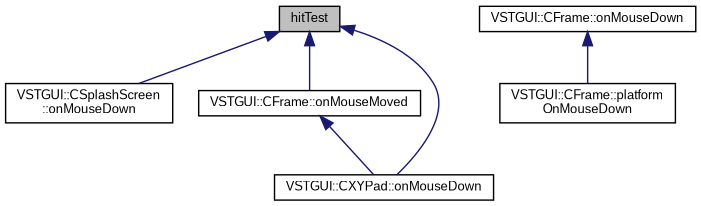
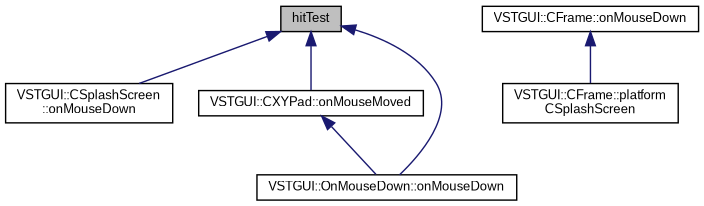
node "VSTGUI::CFrame::onMouseMoved": label "VSTGUI::CFrame::onMouseMoved" -> "VSTGUI::CXYPad::onMouseMoved"
node "VSTGUI::CFrame::platform OnMouseDown": label "VSTGUI::CFrame::platform OnMouseDown" -> "VSTGUI::CFrame::platform CSplashScreen"
node "VSTGUI::CXYPad::onMouseDown": label "VSTGUI::CXYPad::onMouseDown" -> "VSTGUI::OnMouseDown::onMouseDown"
